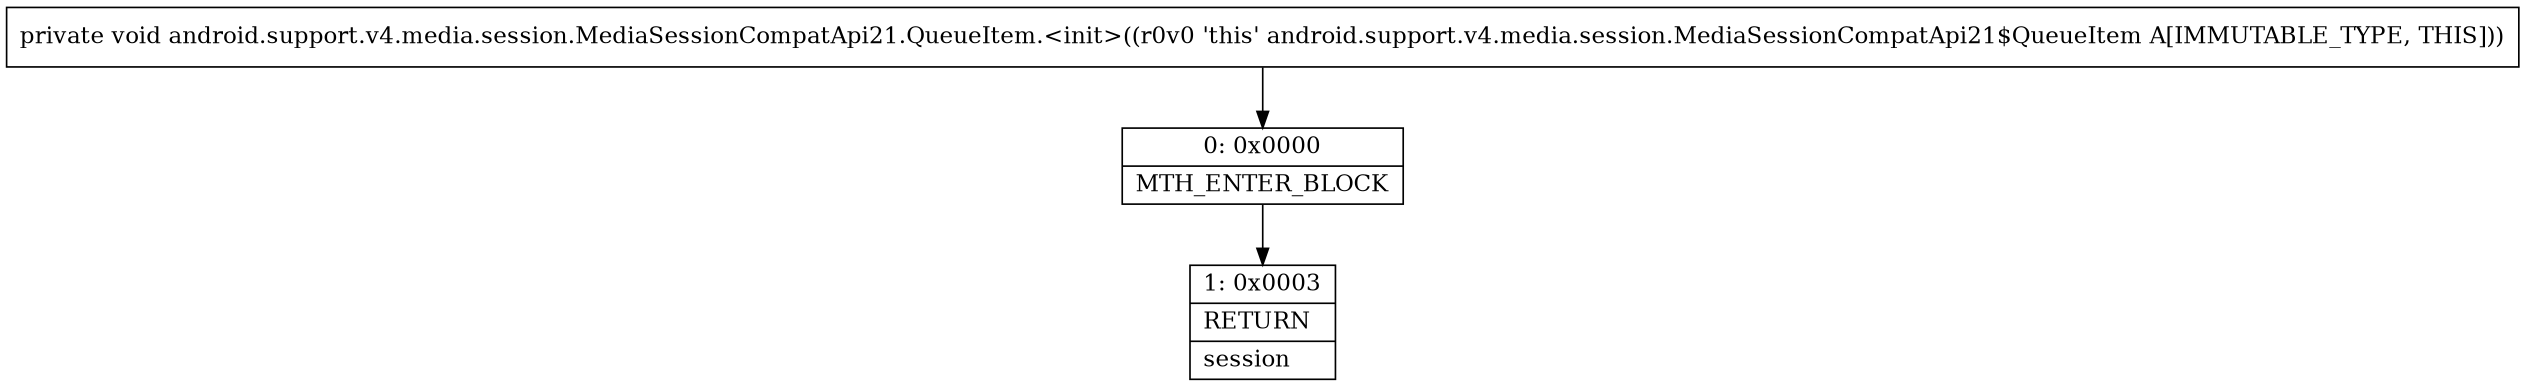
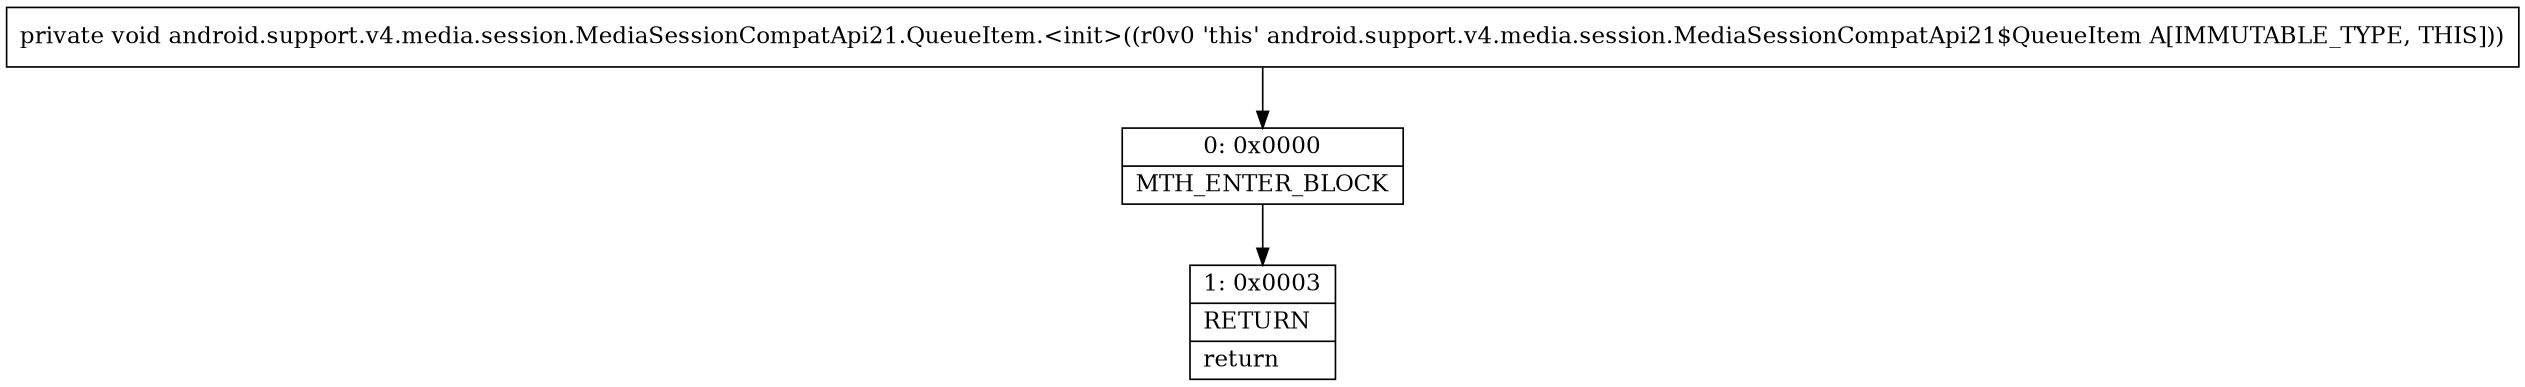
node "1: 0x0003": text "session" -> "return"
